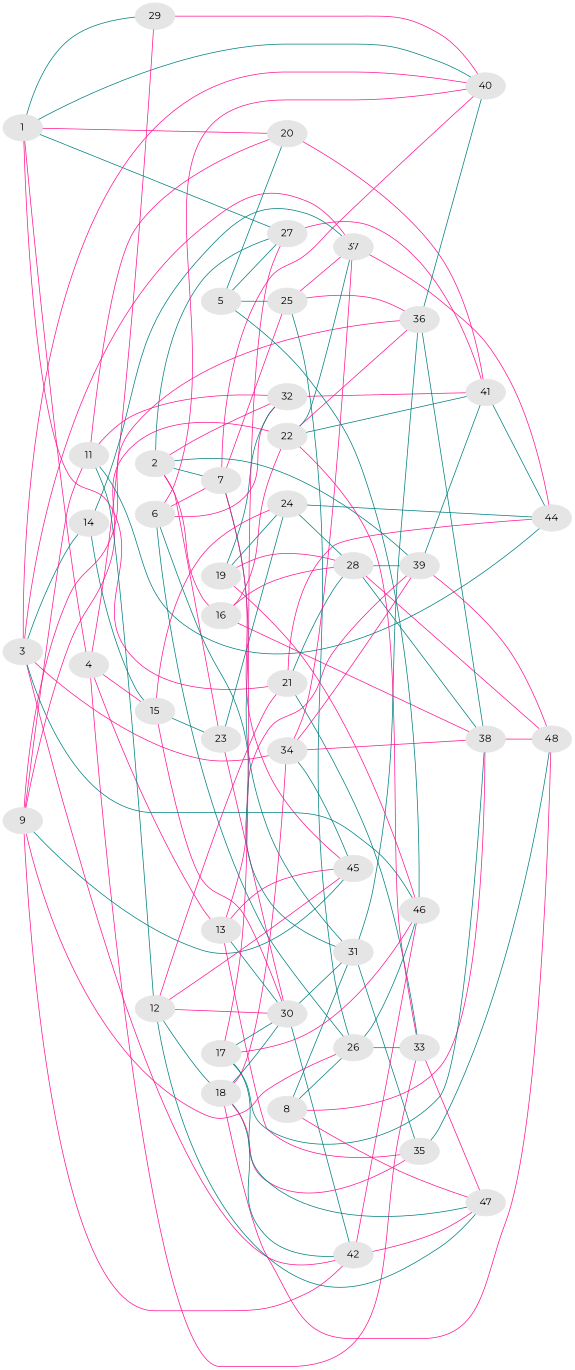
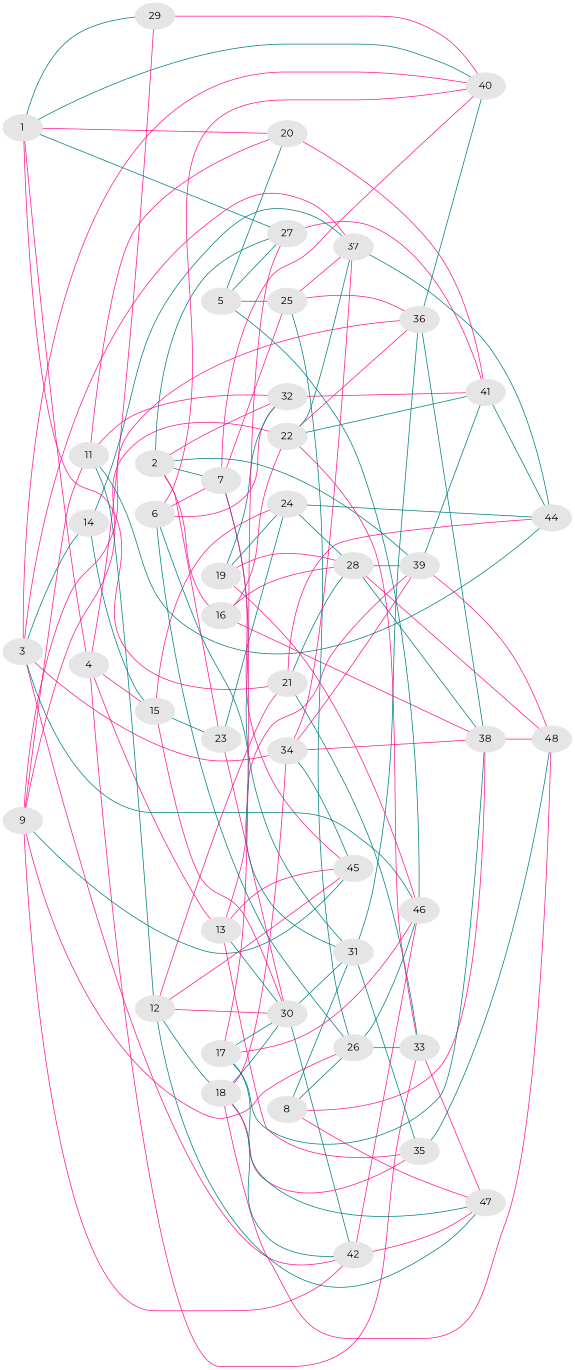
edge "37" -- "44": color deeppink -> teal
